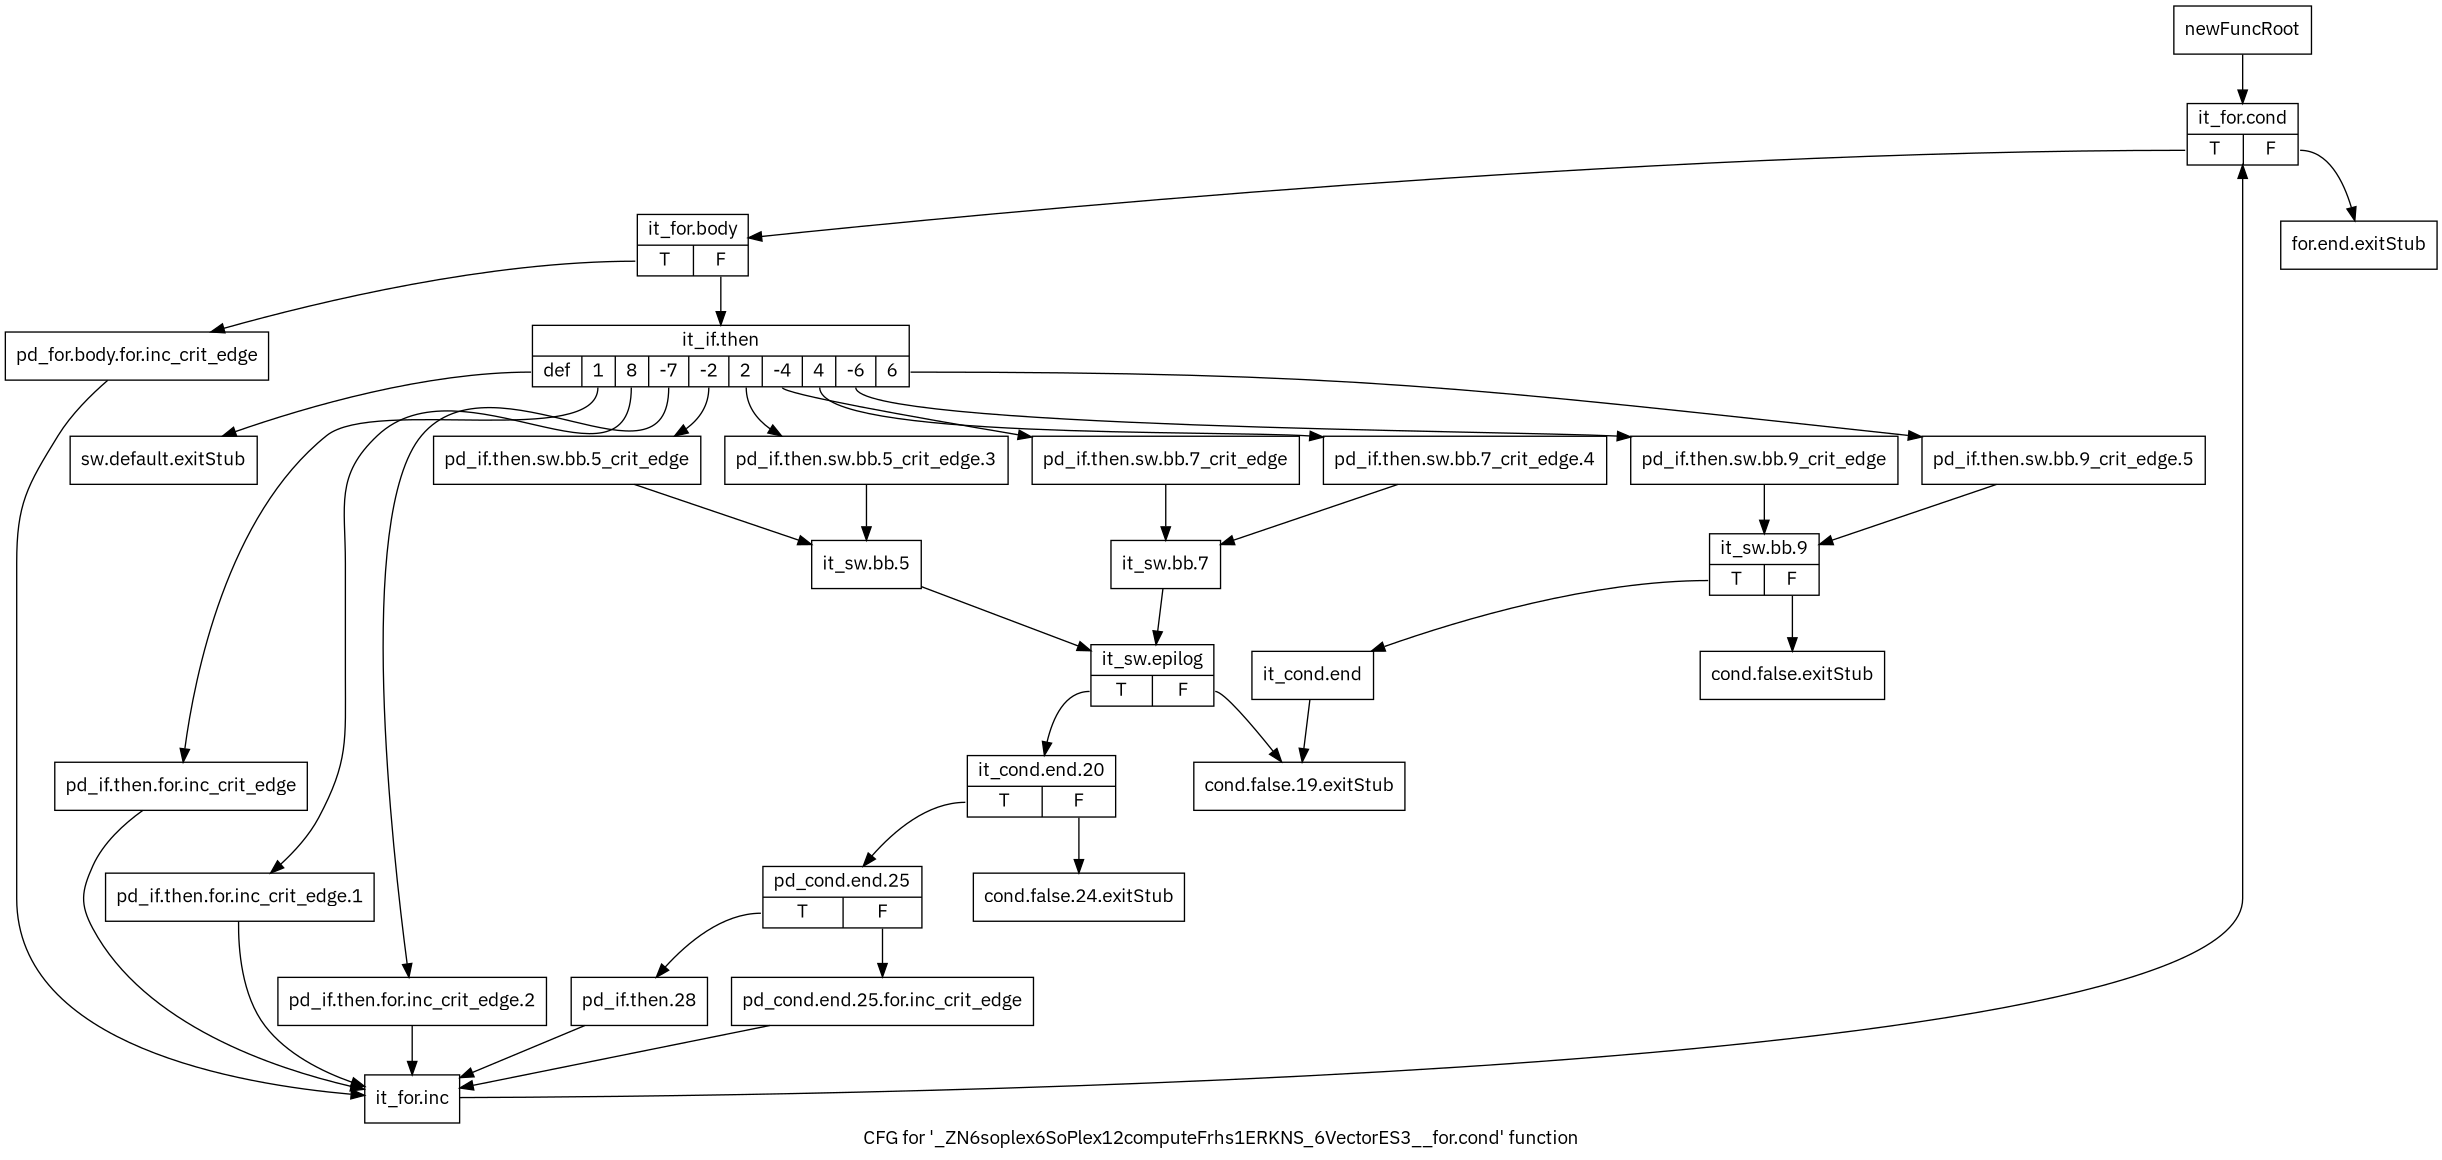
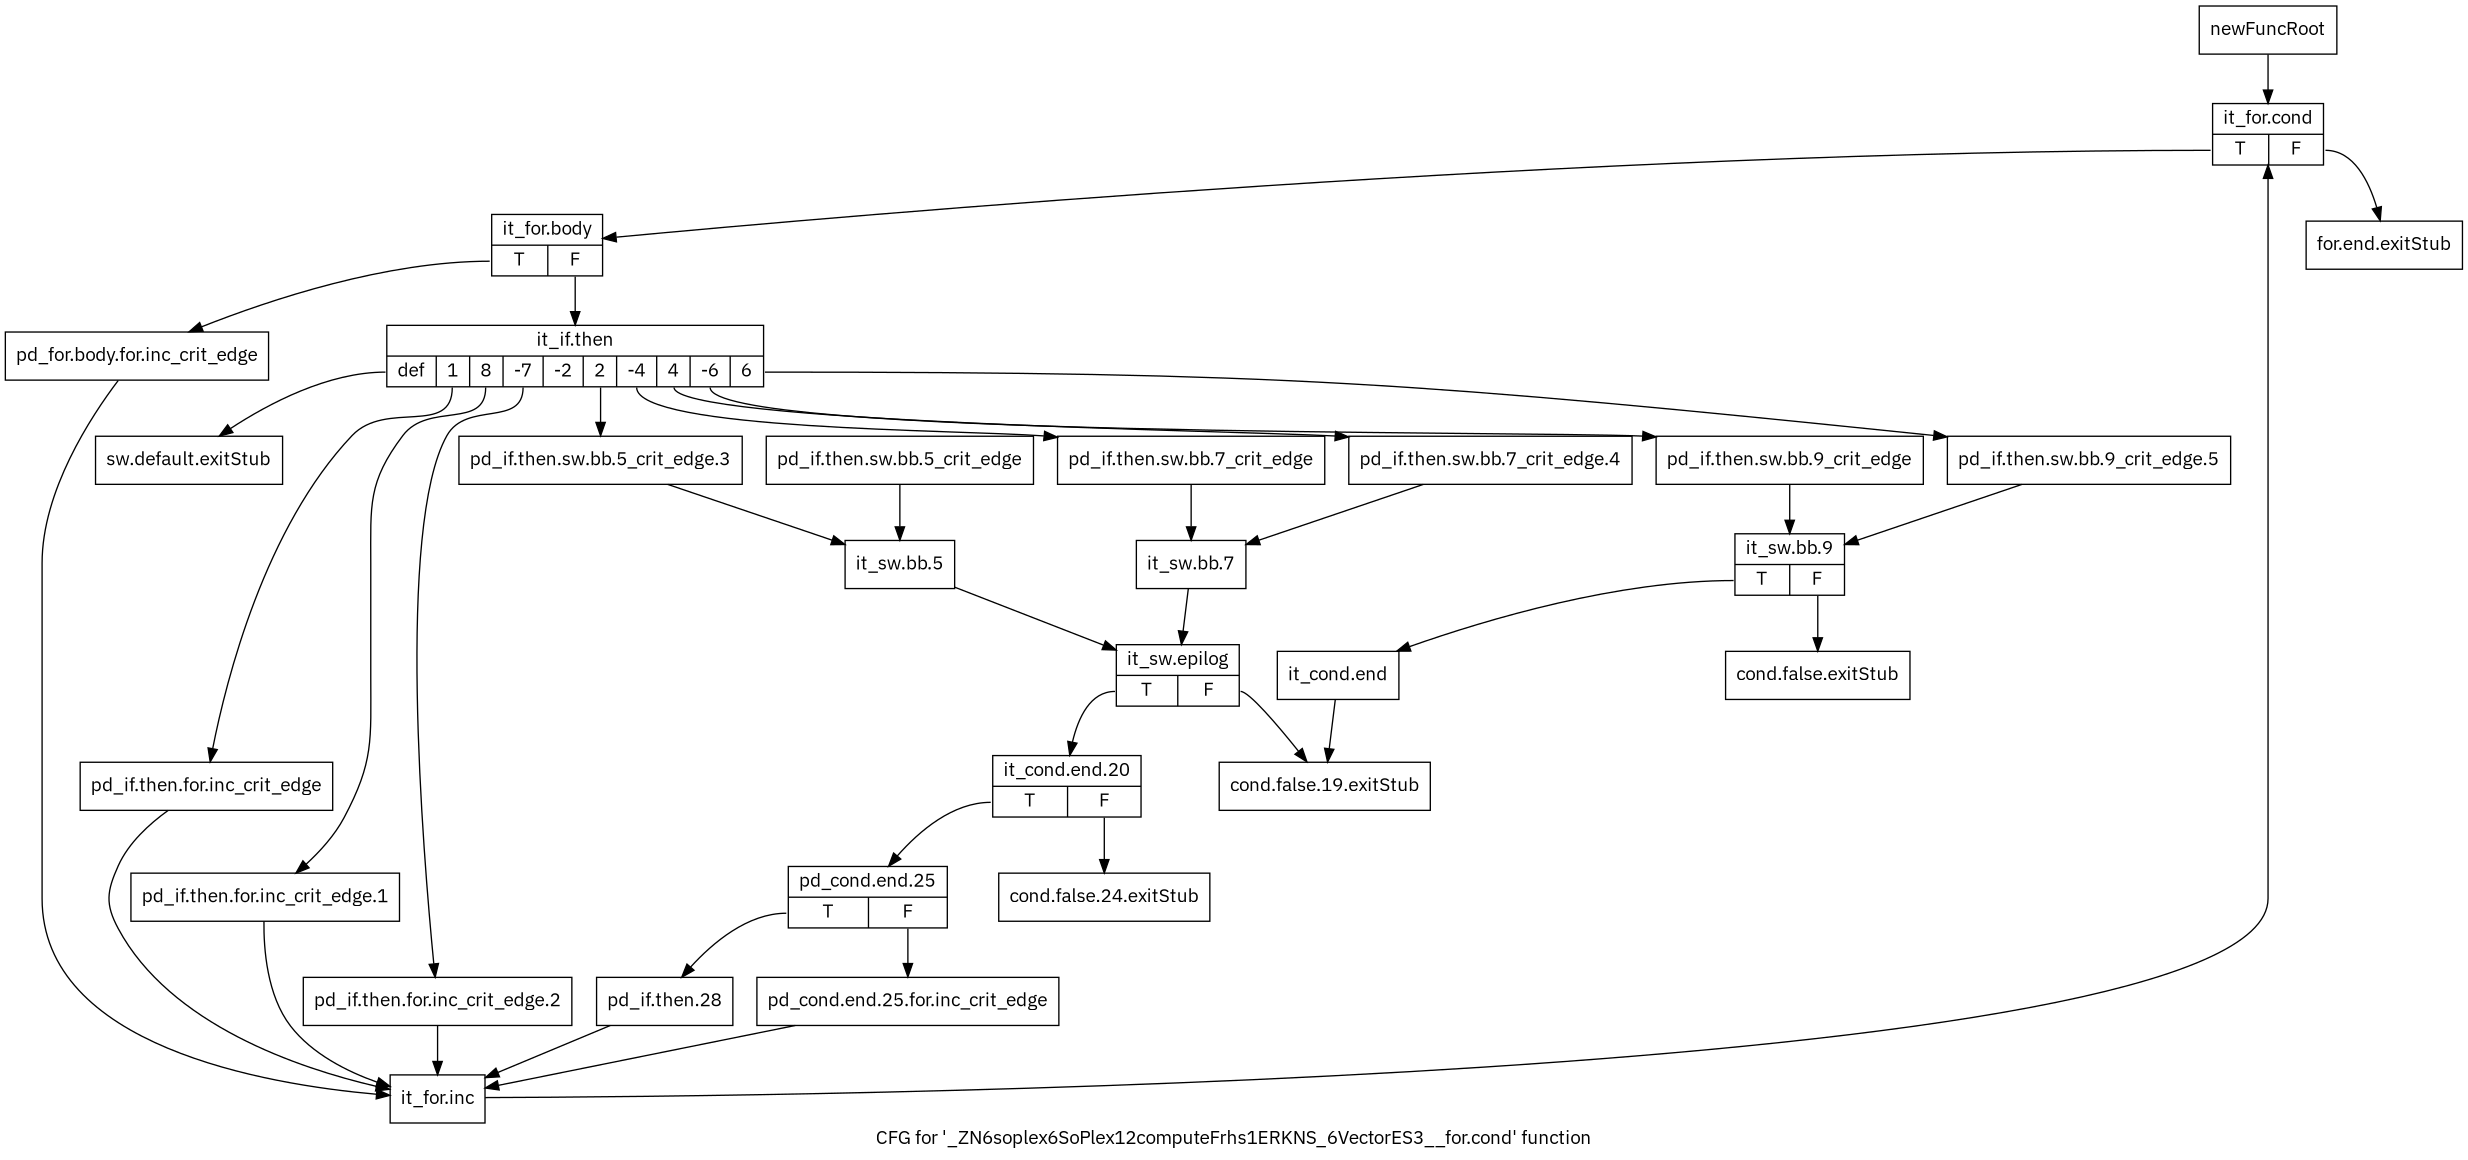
edge "it_if.then" -> "pd_if.then.sw.bb.5_crit_edge": removed
